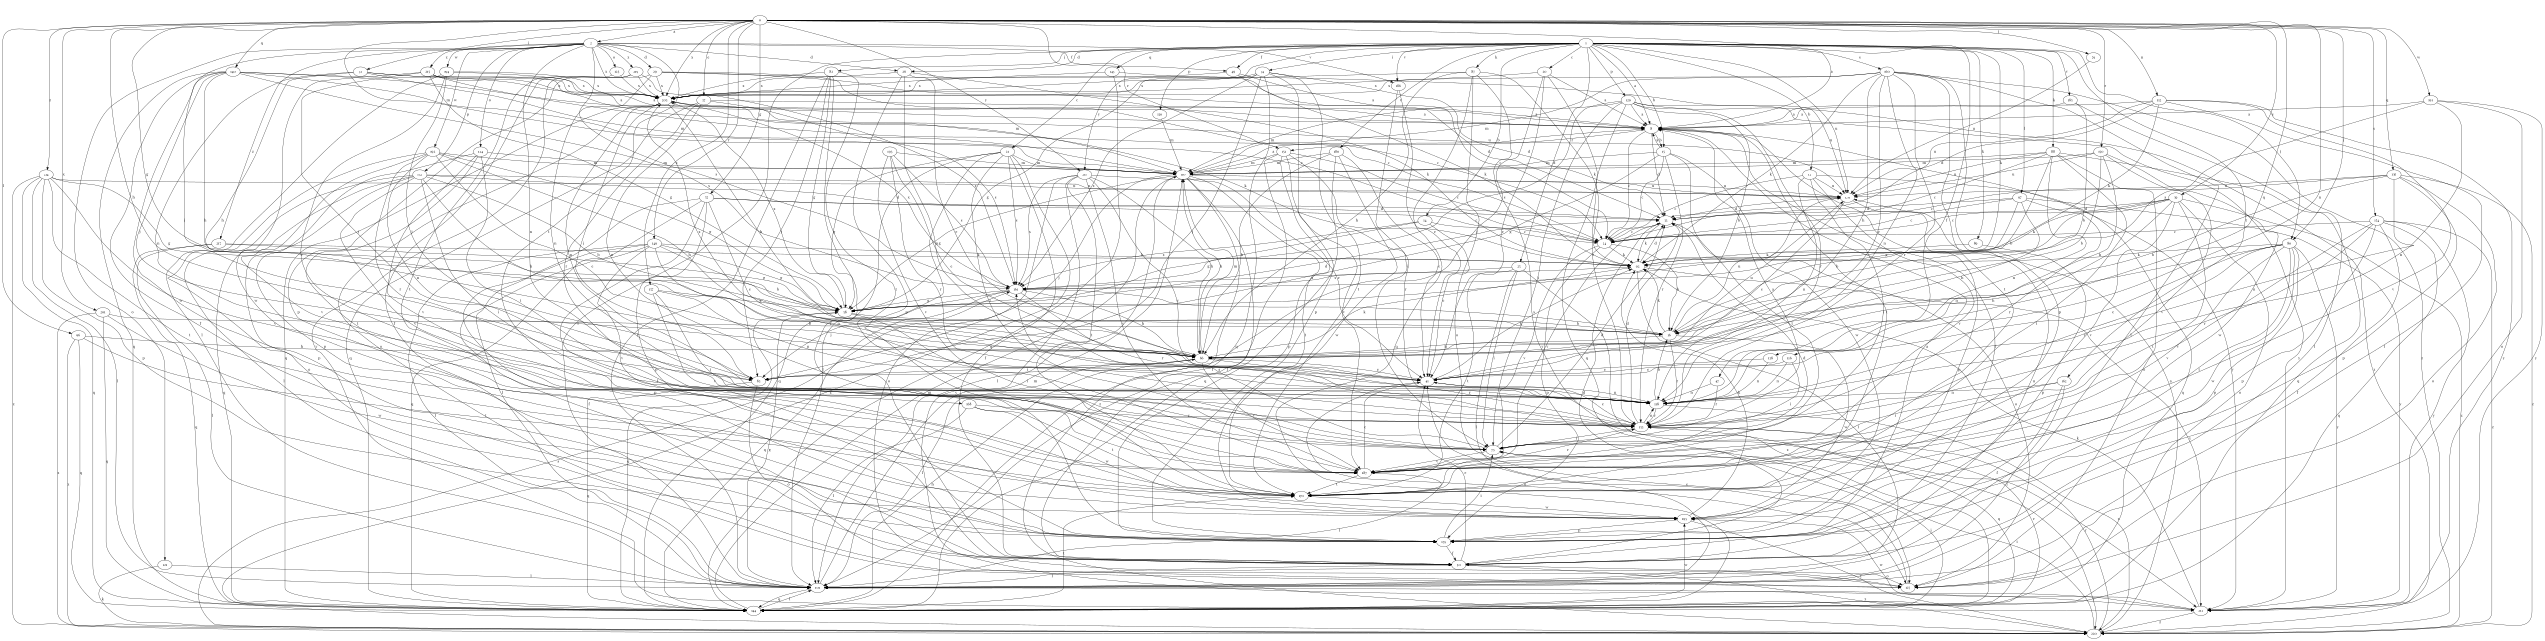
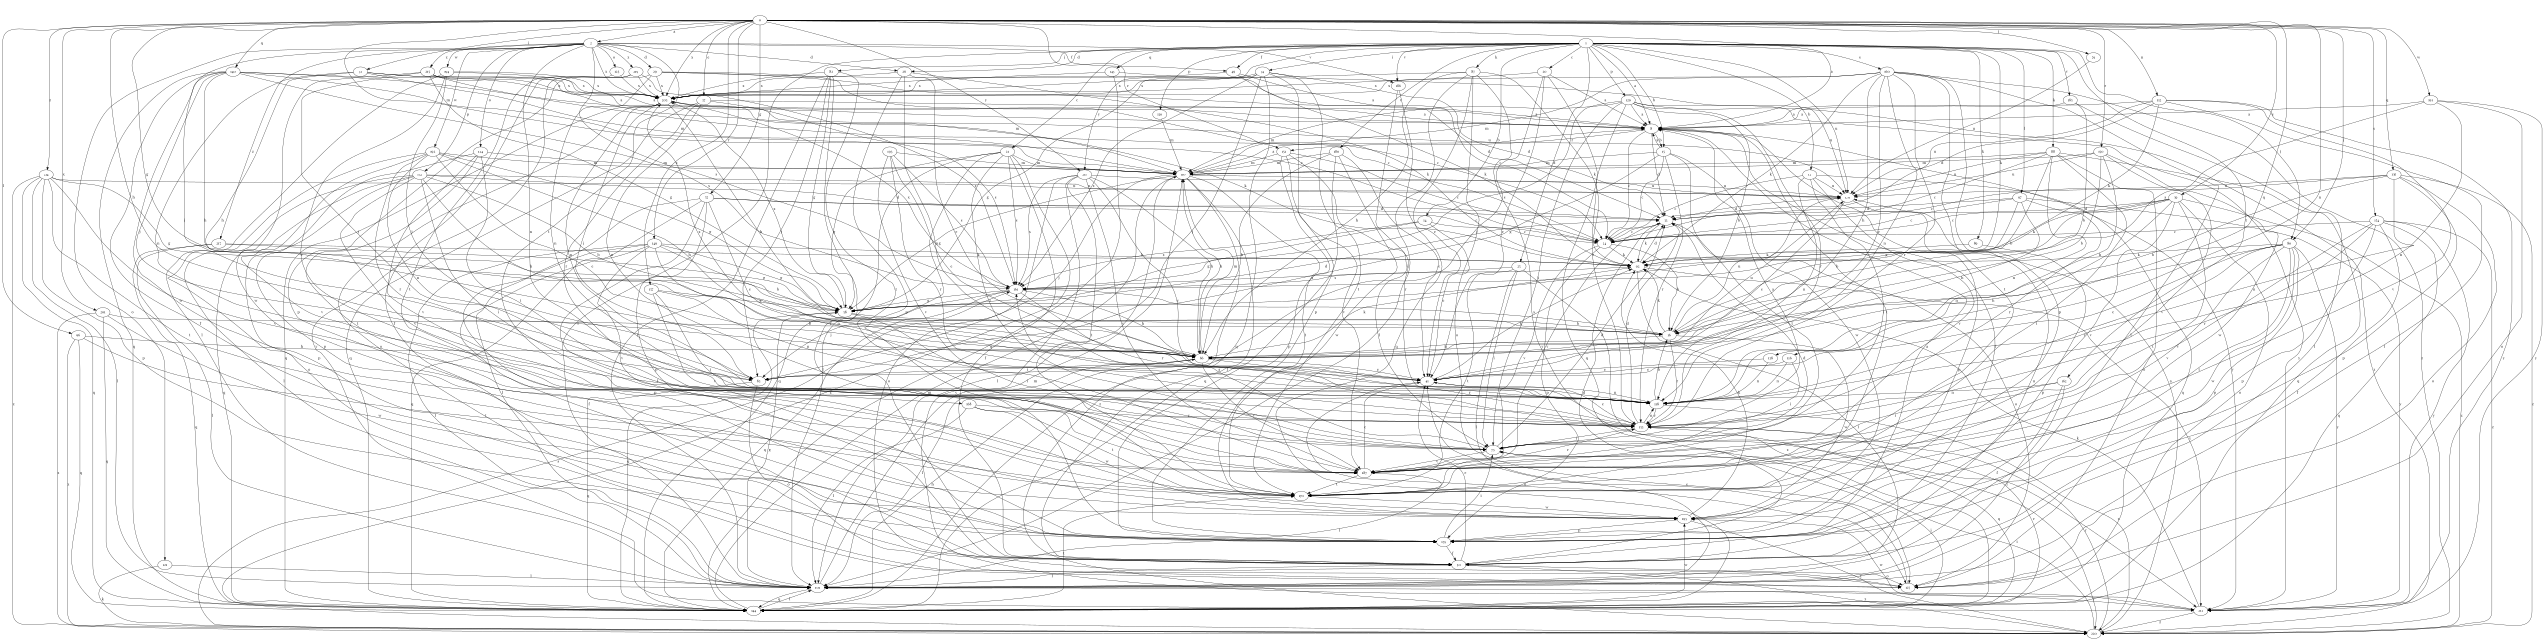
edge "110" -> "41": removed, label "e"
node "47": removed
edge "151" -> "101": now "87" -> "101"
